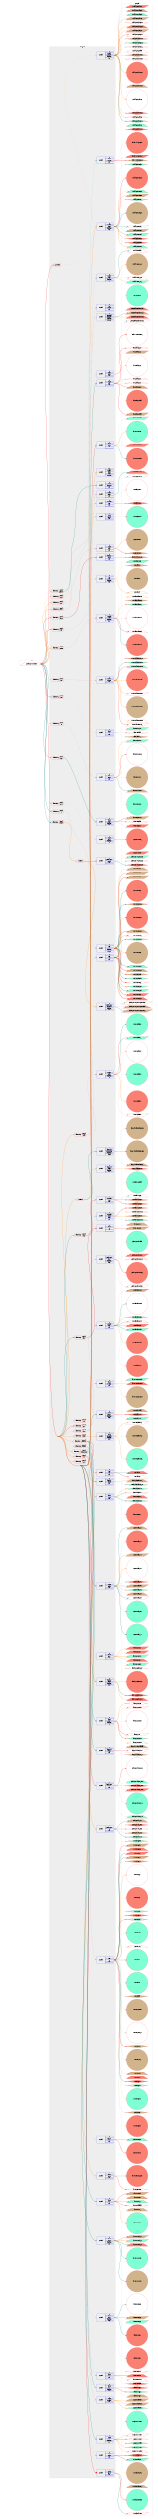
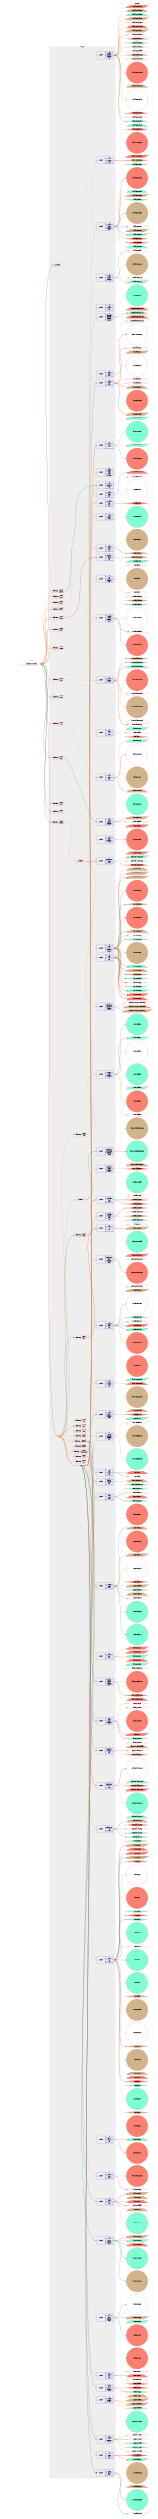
node "app-portage/elt-patches-20170422": fillcolor tan -> aquamarine
node "dev-libs/libxslt-1.1.30-r1": fillcolor salmon -> aquamarine
node "sys-fs/fuse-3.1.0": fillcolor tan -> white
node "sys-block/parted-3.1-r2": added
node "net-analyzer/openbsd-netcat-1.105-r1": fillcolor tan -> aquamarine
node "dev-libs/yajl-2.1.0": fillcolor tan -> white
node "net-dns/avahi-0.6.32-r2": fillcolor white -> salmon
node "net-dns/avahi-0.7": fillcolor white -> salmon
node "app-emulation/xen-4.7.2-r1": fillcolor tan -> aquamarine
node "dev-libs/libnl-3.4.0": fillcolor aquamarine -> salmon
